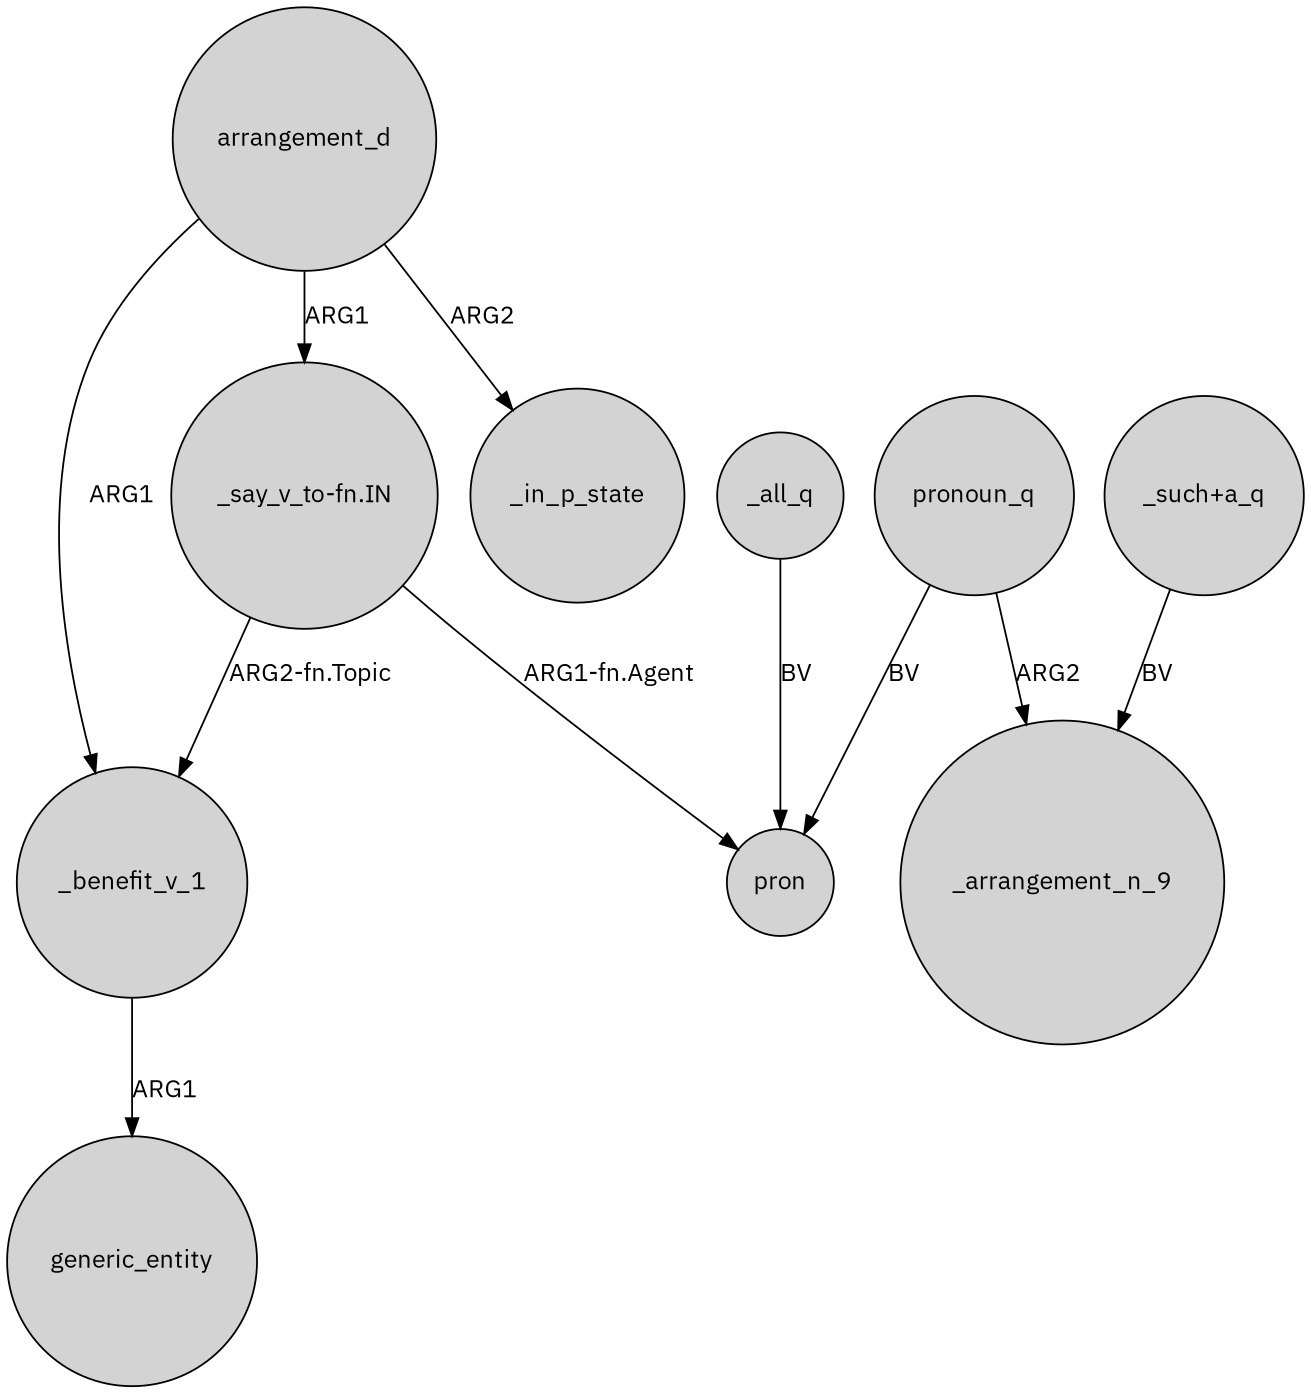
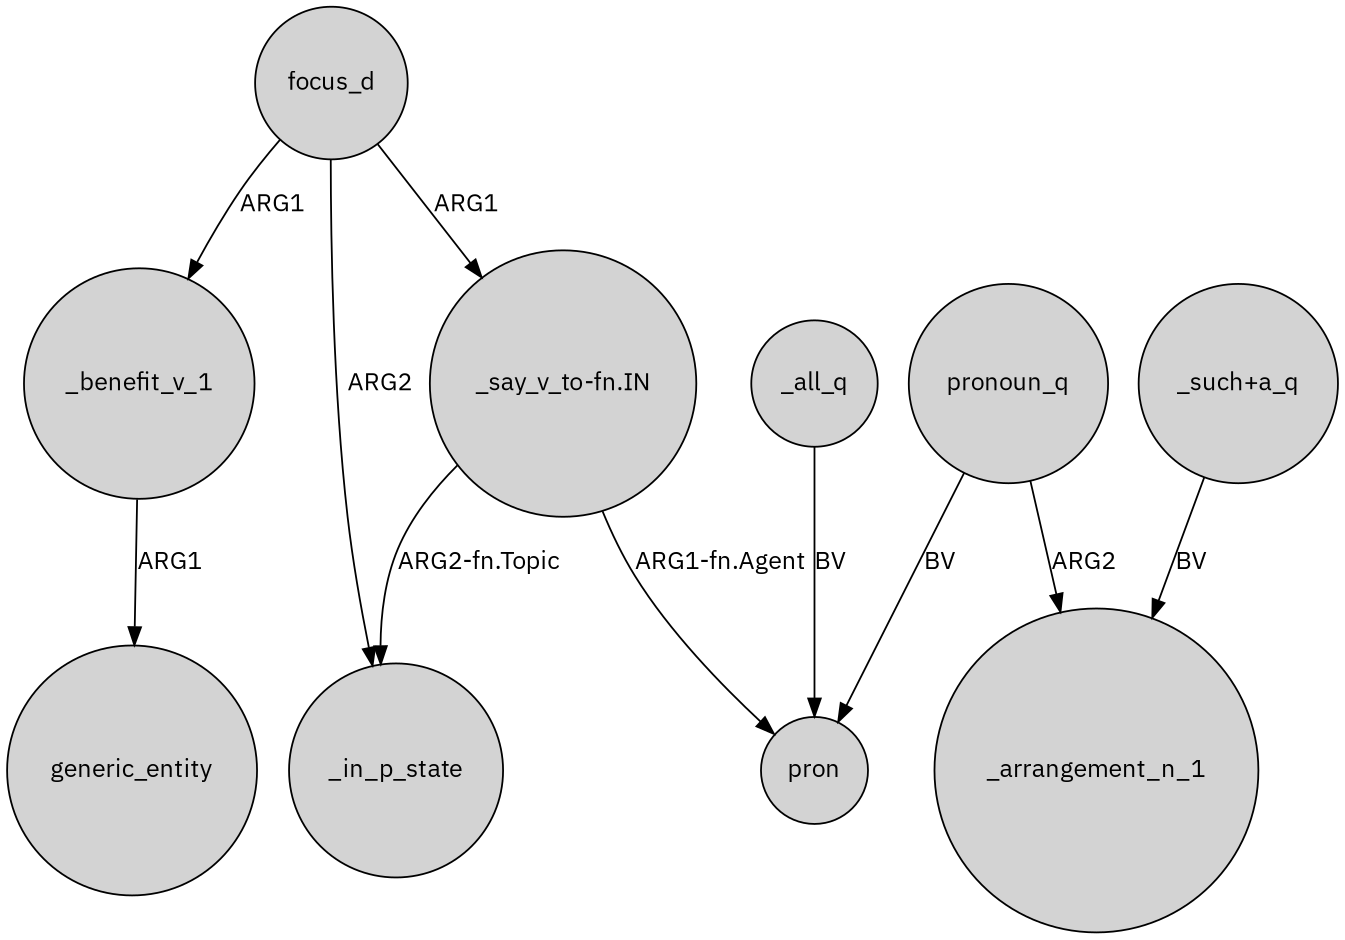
node "arrangement_d": label "arrangement_d" -> "focus_d"
edge "_say_v_to-fn.IN" -> "_benefit_v_1": now "_say_v_to-fn.IN" -> "_in_p_state"
node "_arrangement_n_9": label "_arrangement_n_9" -> "_arrangement_n_1"
